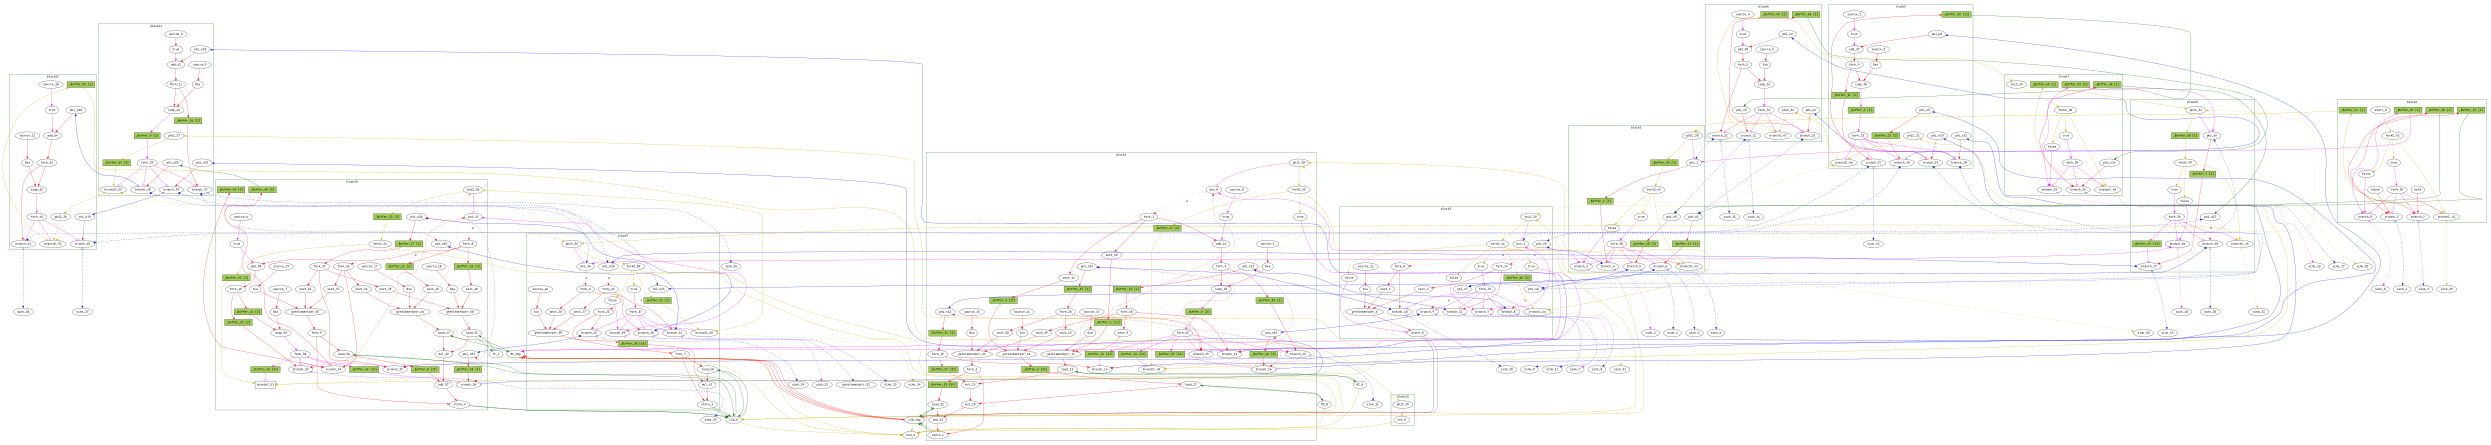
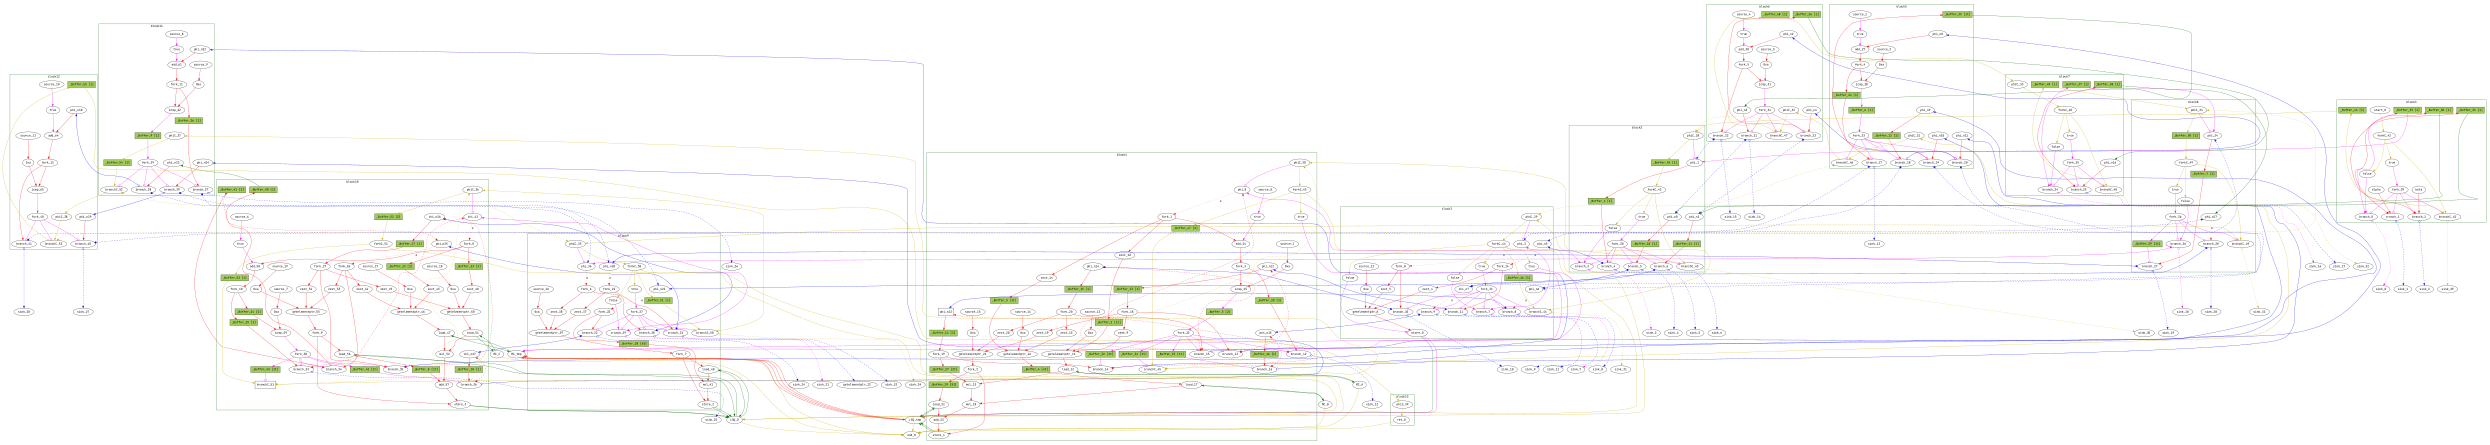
node "phi_n13": shape ellipse -> box
